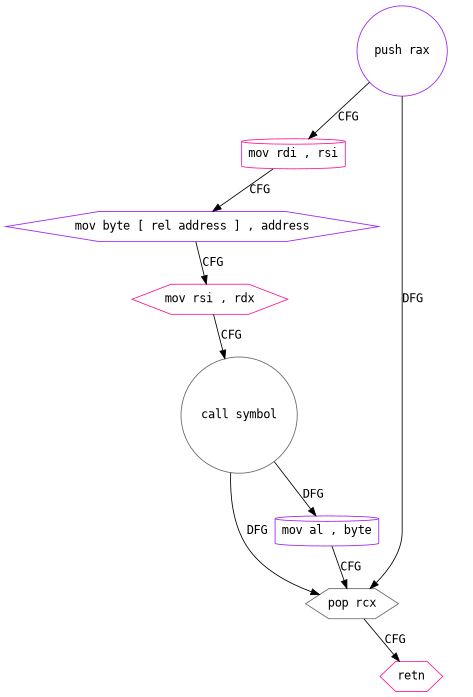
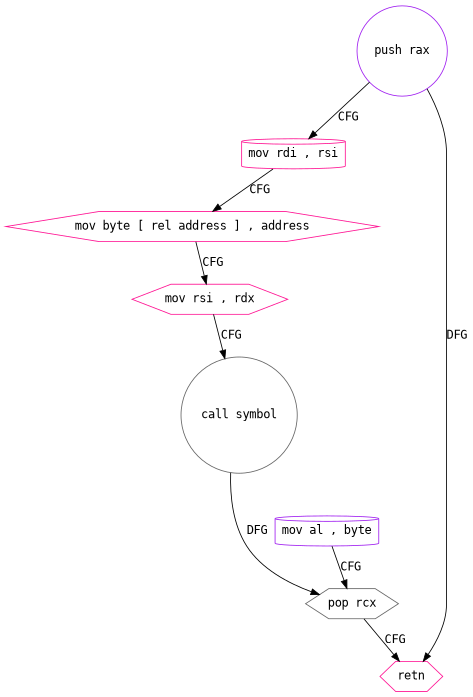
node "mov byte [ rel address ] , address": color purple -> deeppink
edge "push rax" -> "pop rcx": now "push rax" -> "retn"
edge "call symbol" -> "mov al , byte": removed, label "DFG"
